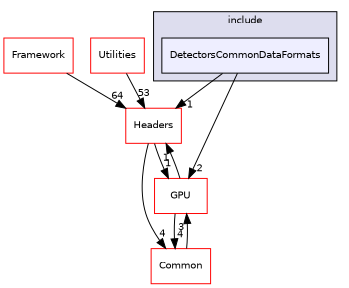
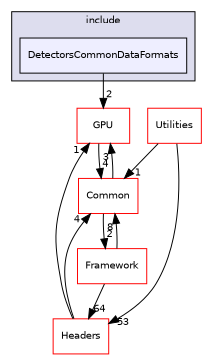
edge "DetectorsCommonDataFormats" -> "Headers": removed
edge "Utilities" -> "Common": added
edge "GPU" -> "Headers": removed
edge "Common" -> "Framework": added
edge "Framework" -> "Common": added
